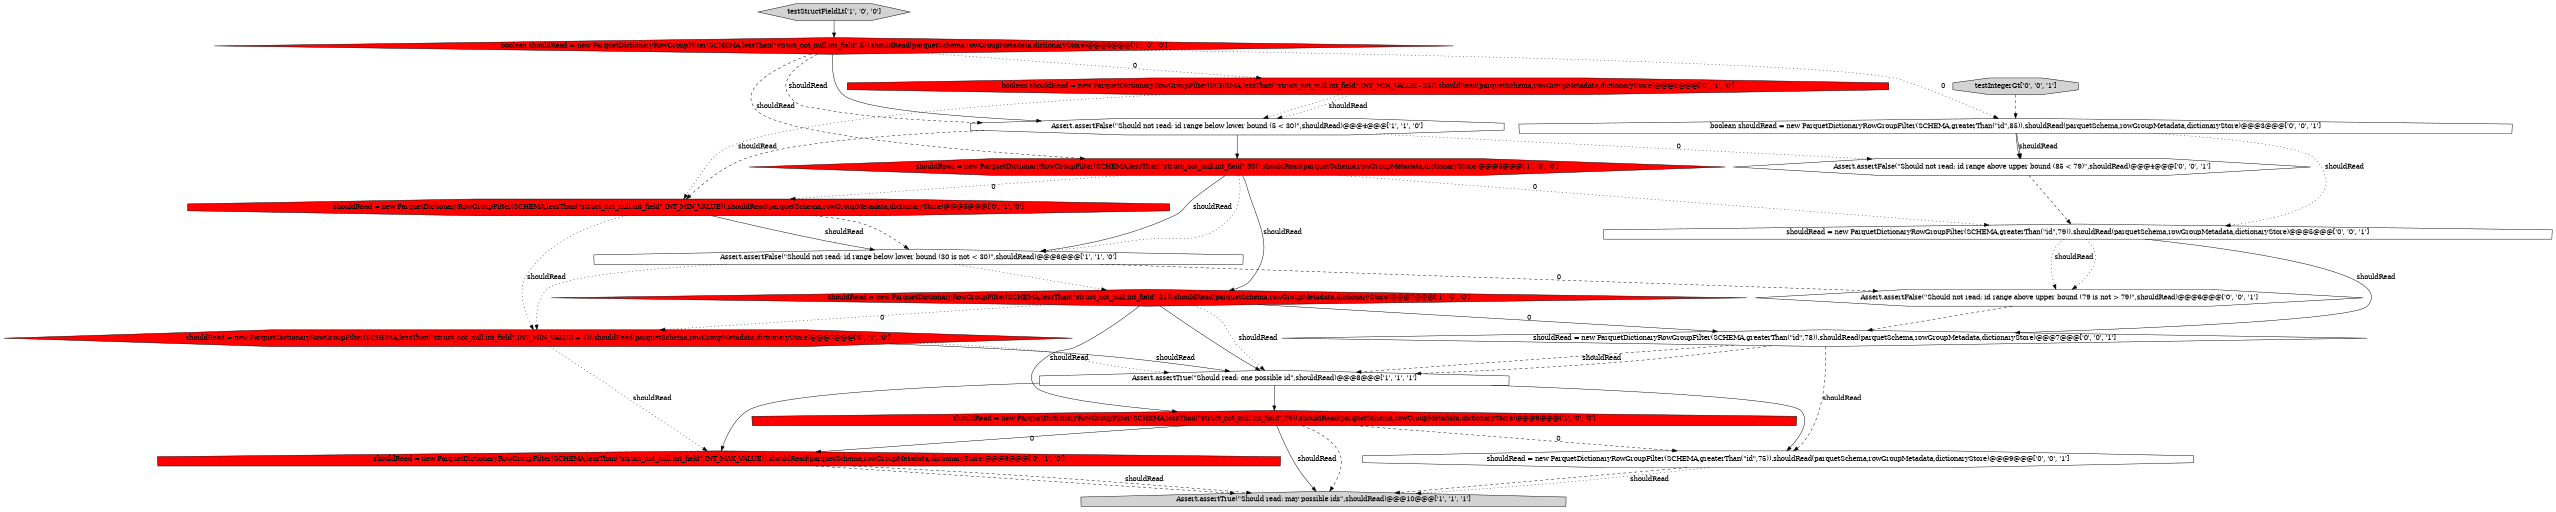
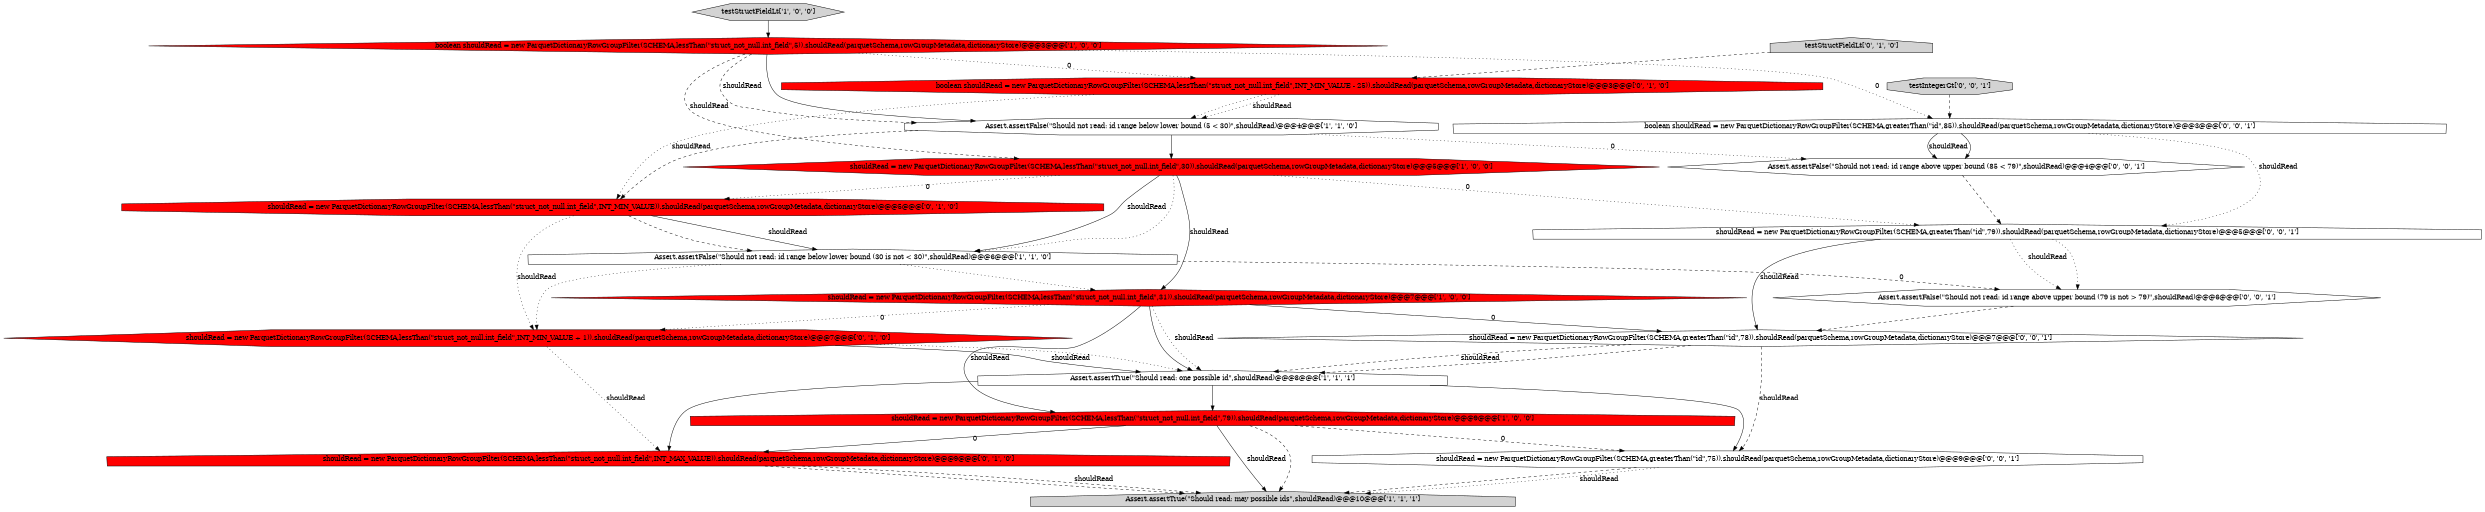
node "testStructFieldLt['0', '1', '0']": added
